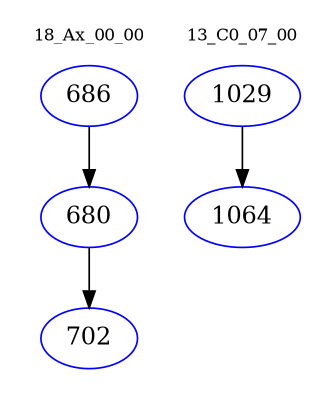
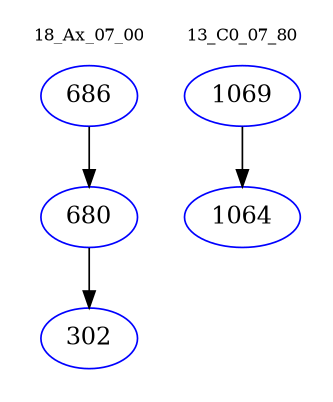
cluster "18_Ax_00_00": label "18_Ax_00_00" -> "18_Ax_07_00"
cluster "13_C0_07_00": label "13_C0_07_00" -> "13_C0_07_80"
node "1029": label "1029" -> "1069"
node "702": label "702" -> "302"
